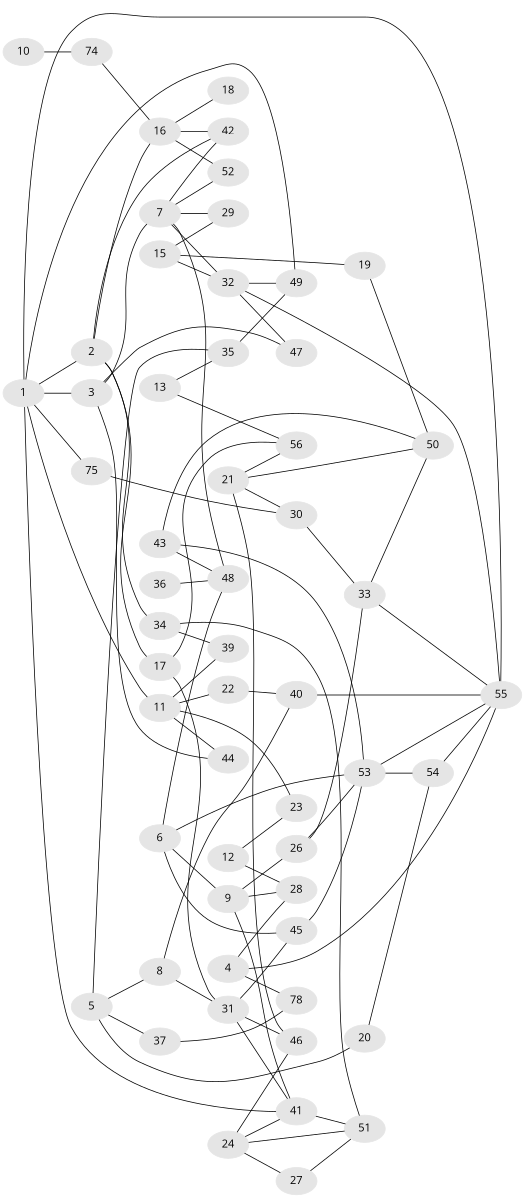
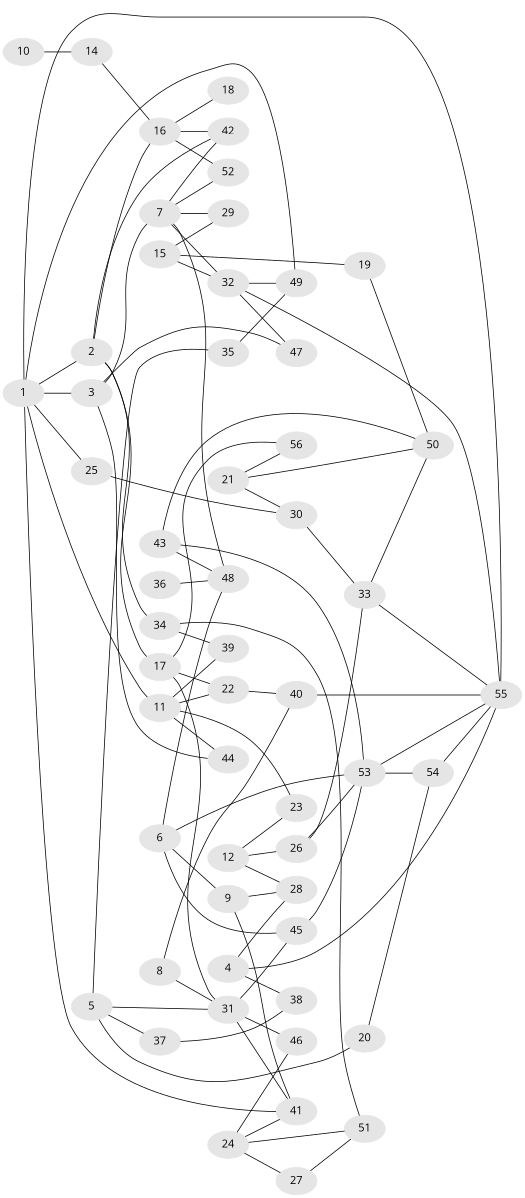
node "74": label "74" -> "14"
node "13": removed
node "75": label "75" -> "25"
edge "17" -- "22": added
edge "21" -- "46": removed
edge "26" -- "9": now "26" -- "12"
edge "8" -- "5": now "31" -- "5"
node "78": label "78" -> "38"
edge "41" -- "51": removed
